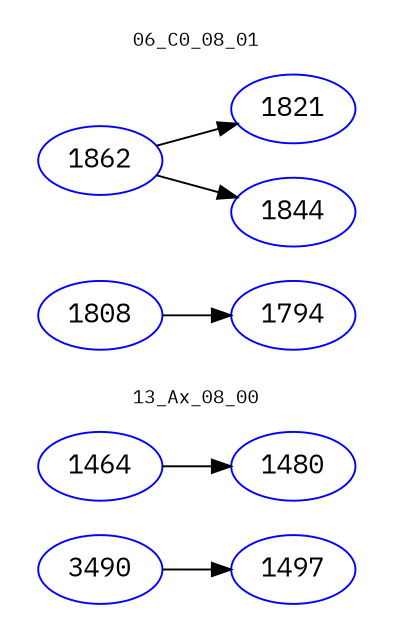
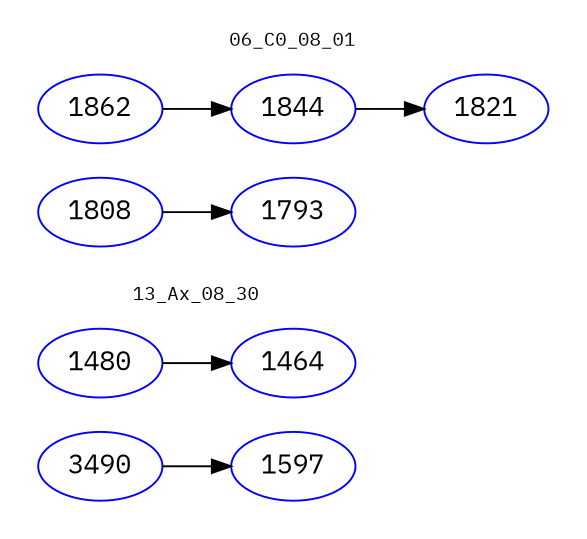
edge "1862" -> "1821": now "1844" -> "1821"
node "1794": label "1794" -> "1793"
cluster "13_Ax_08_00": label "13_Ax_08_00" -> "13_Ax_08_30"
edge "1464" -> "1480": reversed
node "1497": label "1497" -> "1597"
